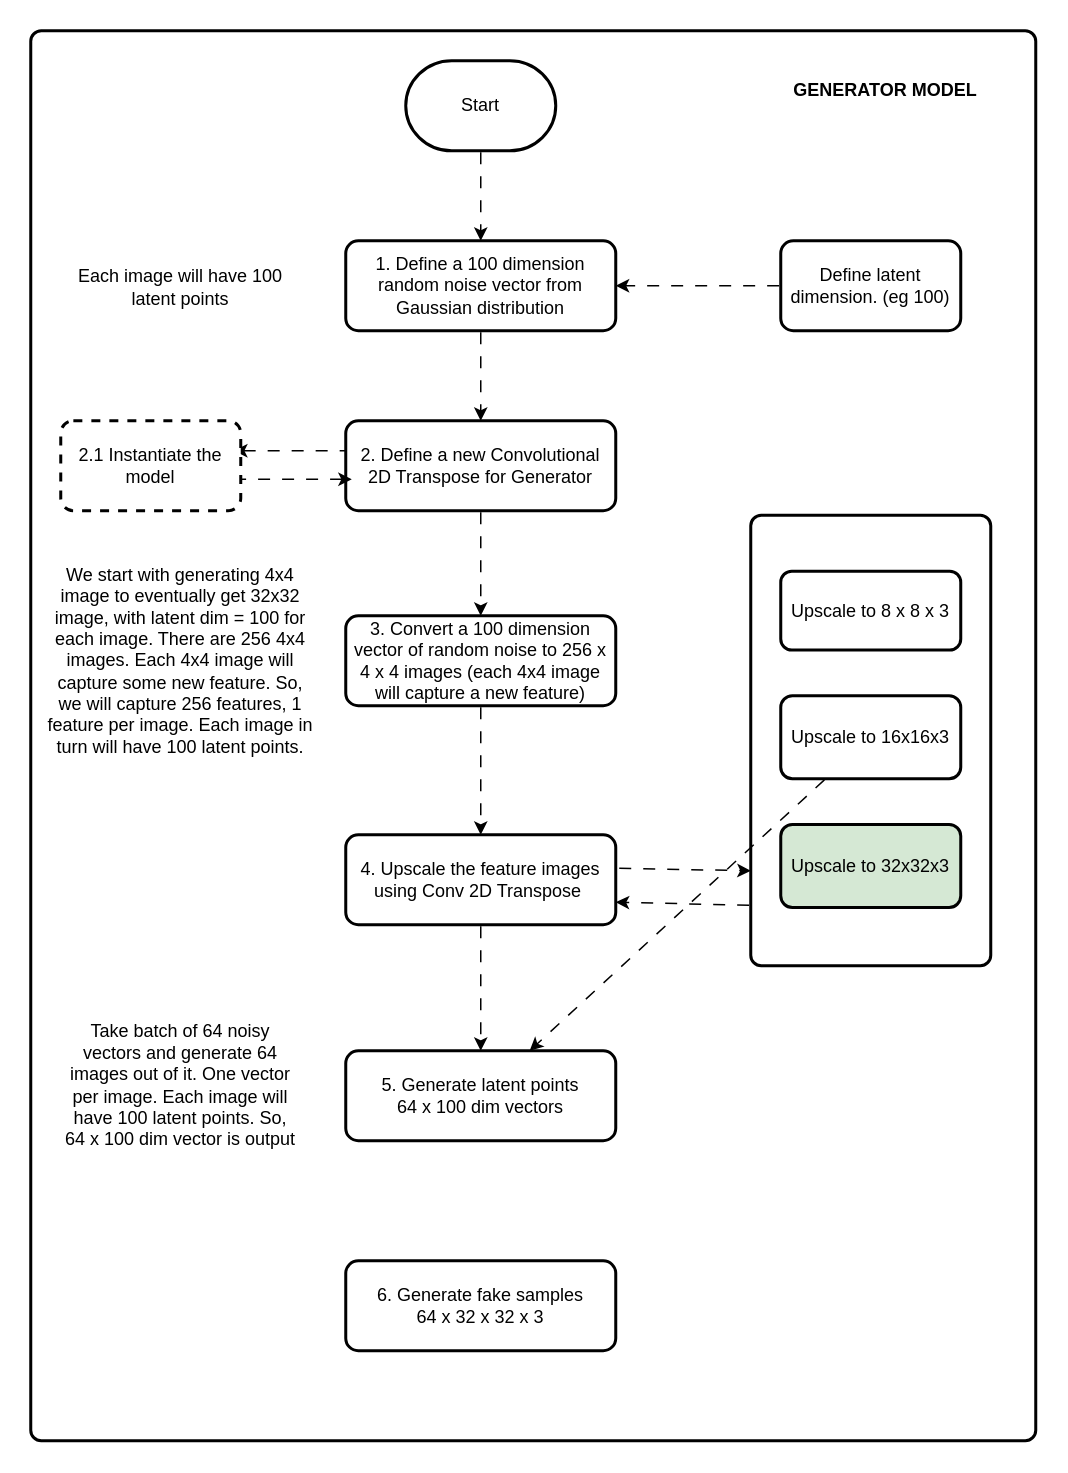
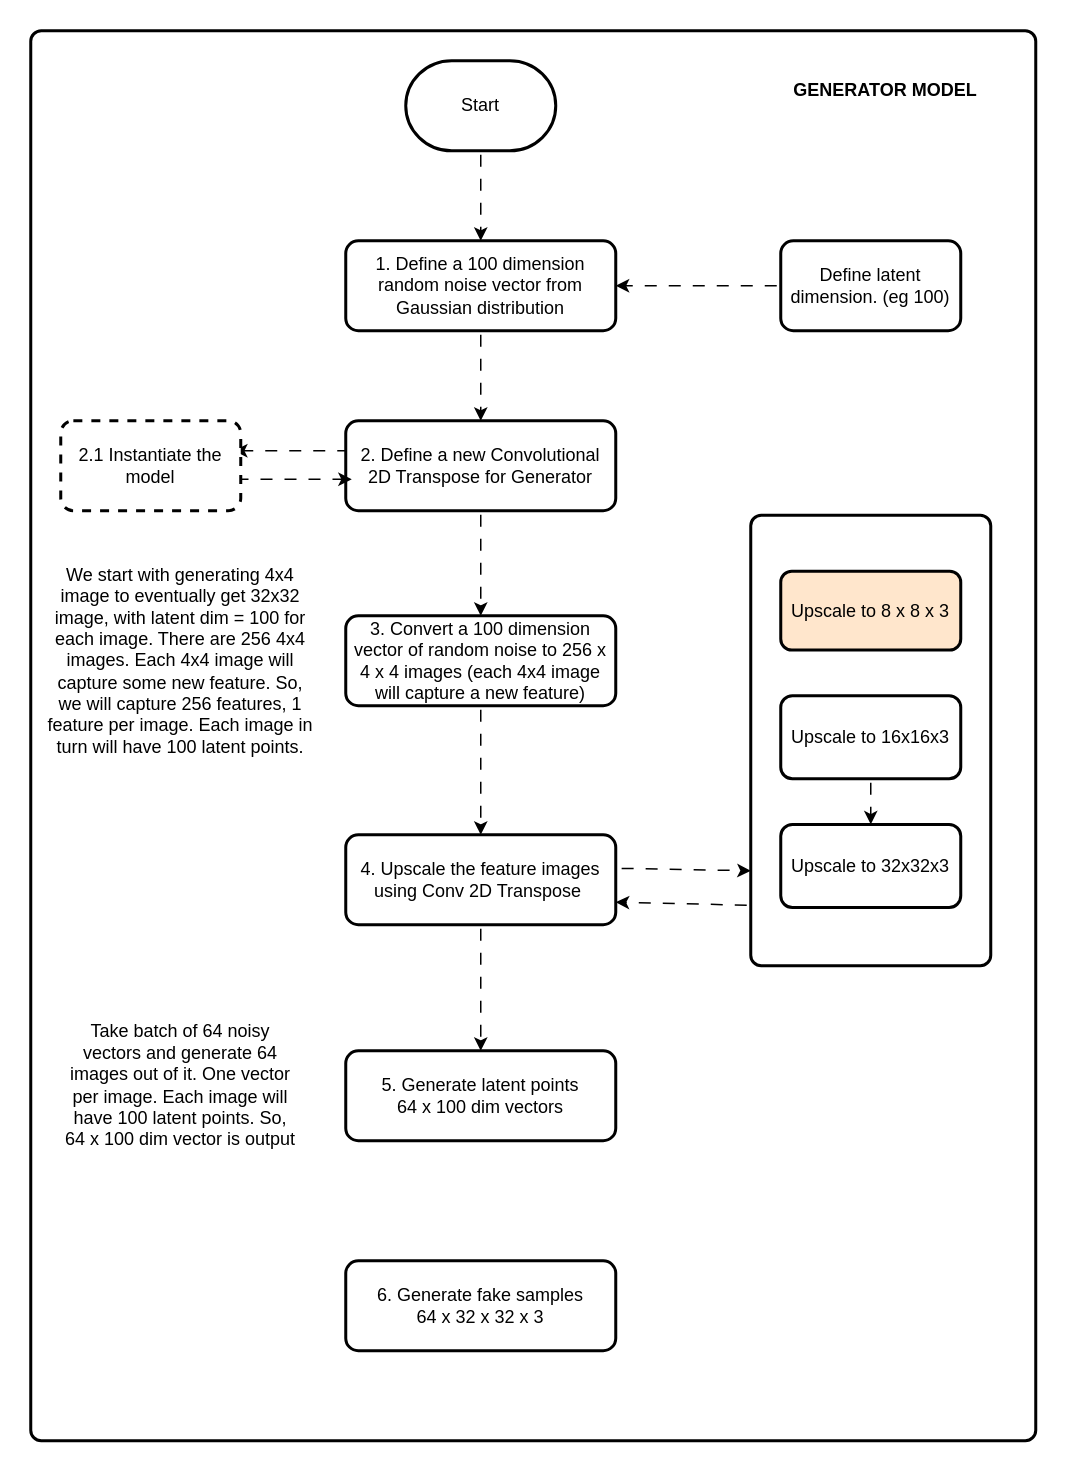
node "Each image will have 100 latent points": removed
node "Upscale to 8 x 8 x 3": fillcolor #ffffff -> #ffe6cc
edge "Upscale to 16x16x3" -> "5. Generate latent points 64 x 100 dim vectors": now "Upscale to 16x16x3" -> "Upscale to 32x32x3"
node "Upscale to 32x32x3": fillcolor #d5e8d4 -> #ffffff
